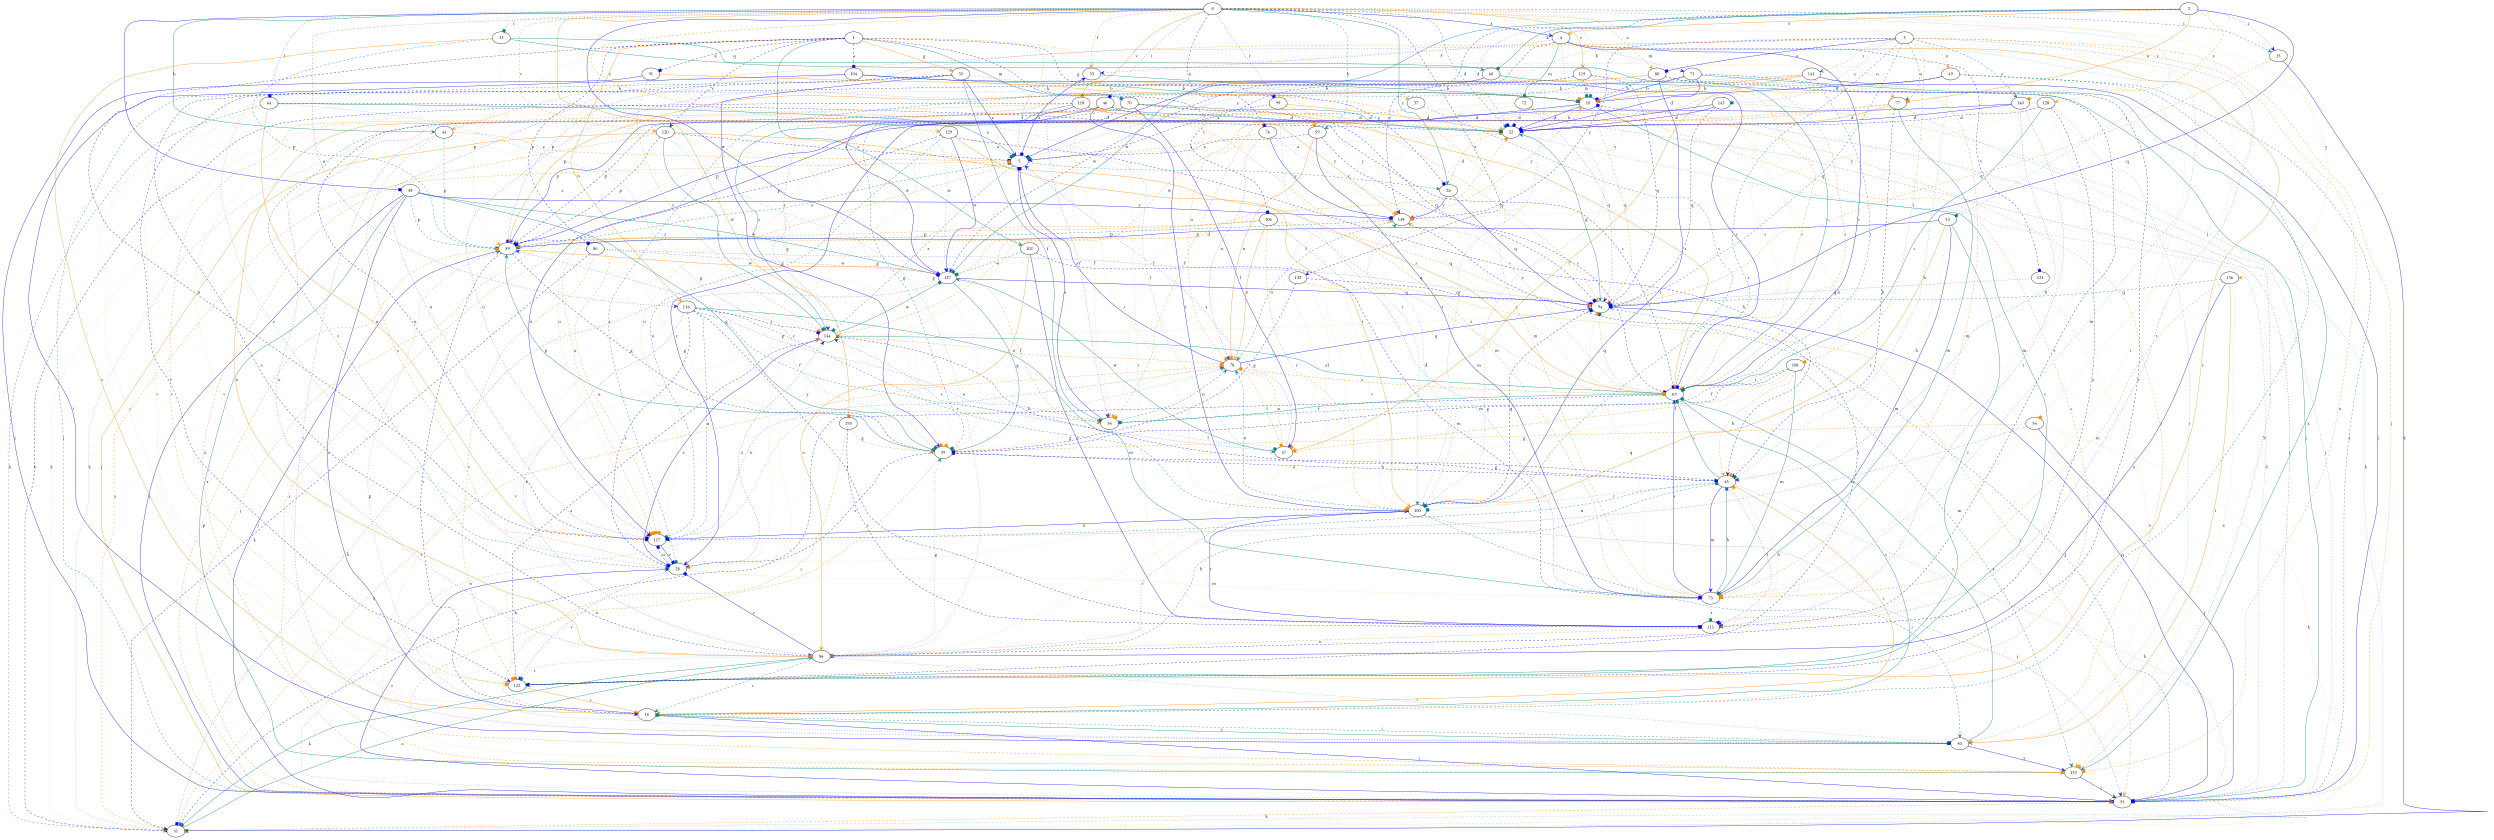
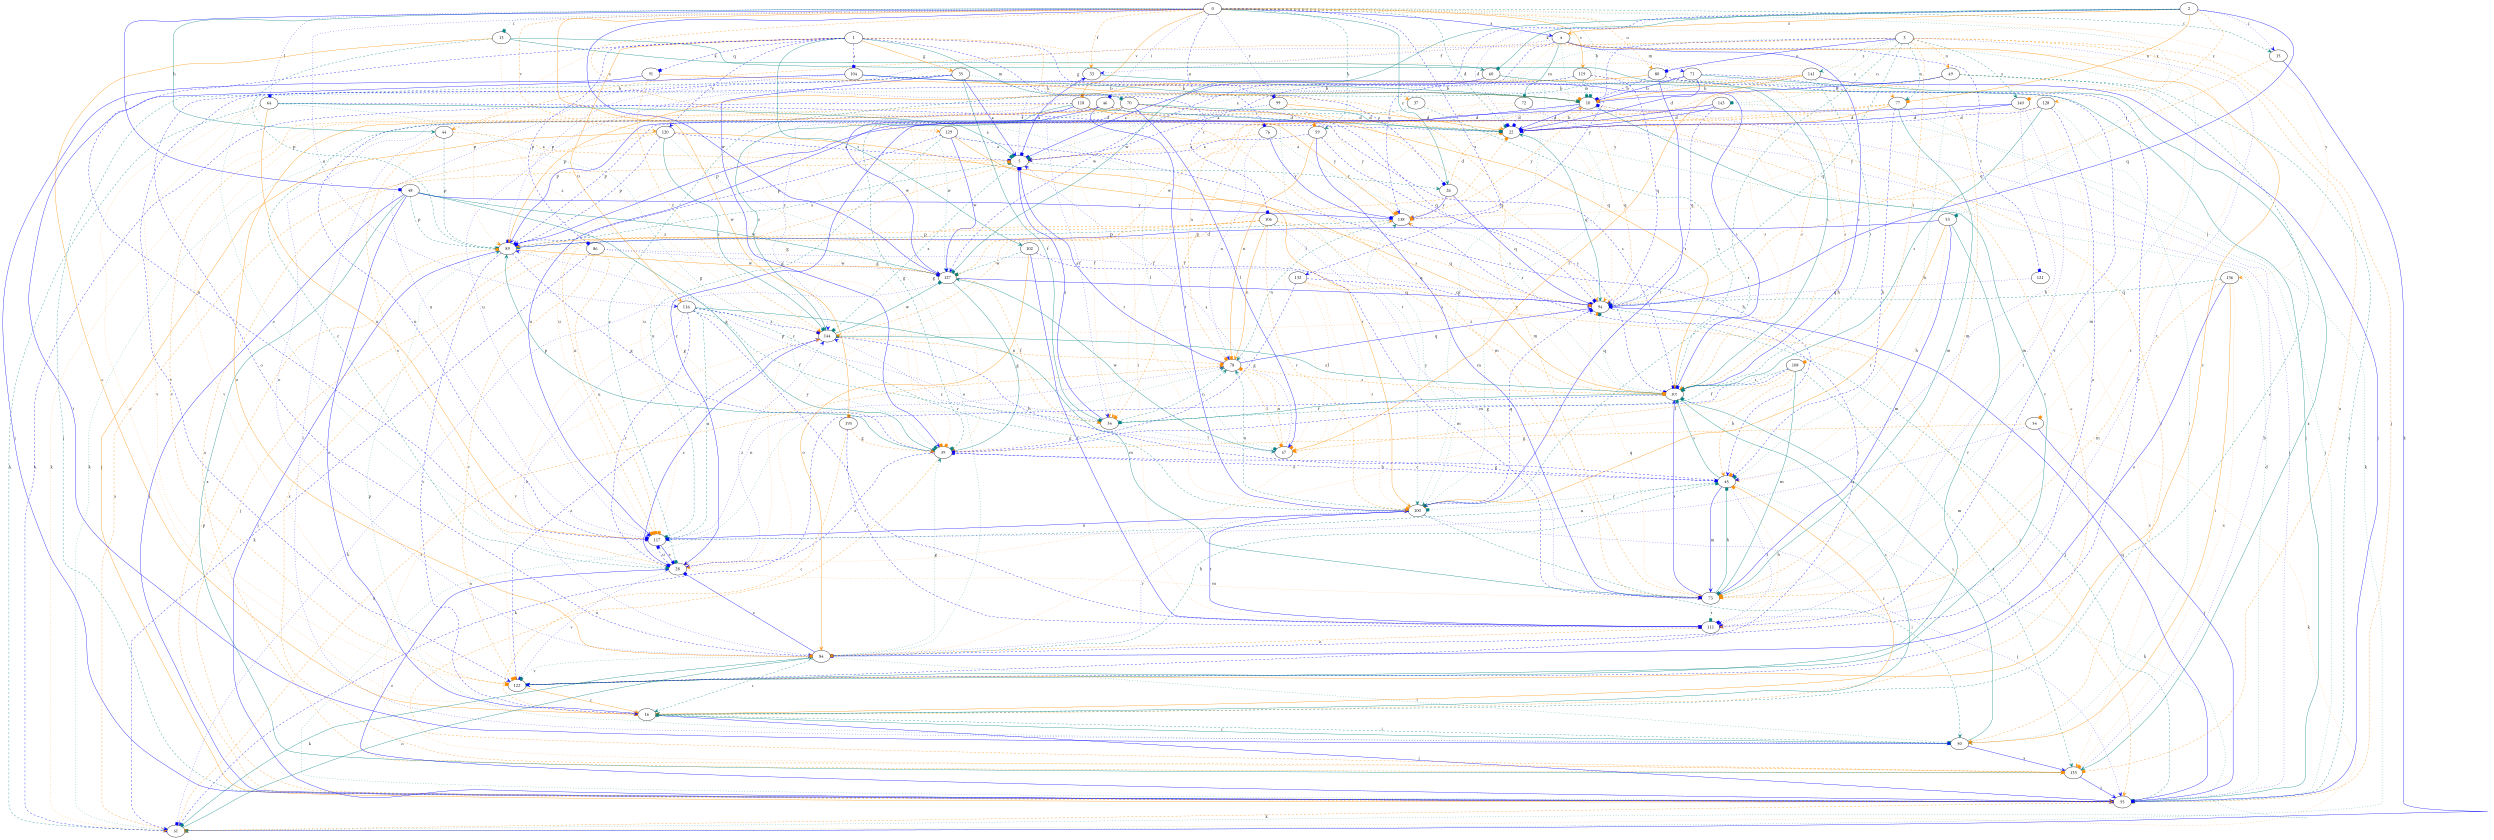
edge "72" -> "94": color blue -> darkorange
edge "100" -> "138": label "d" -> "y"
